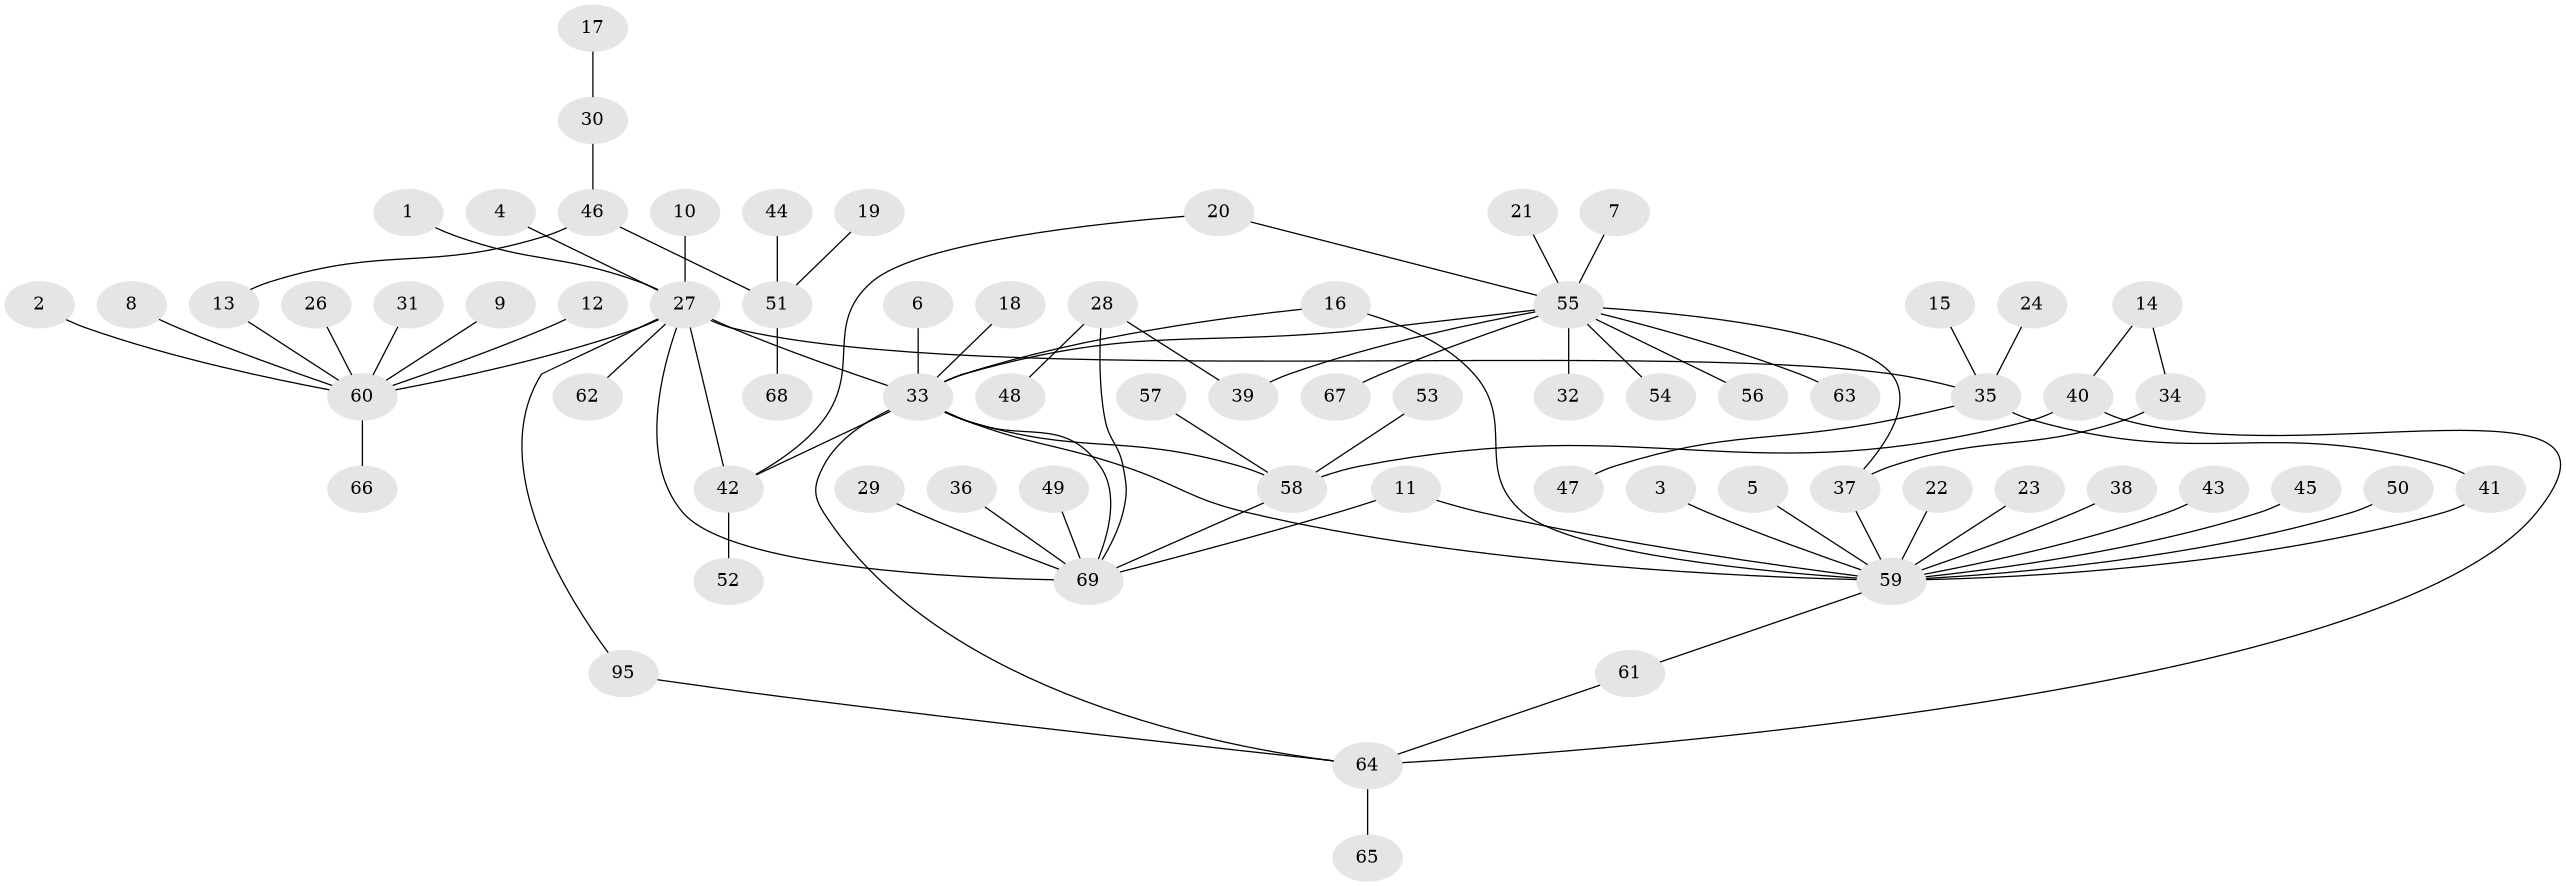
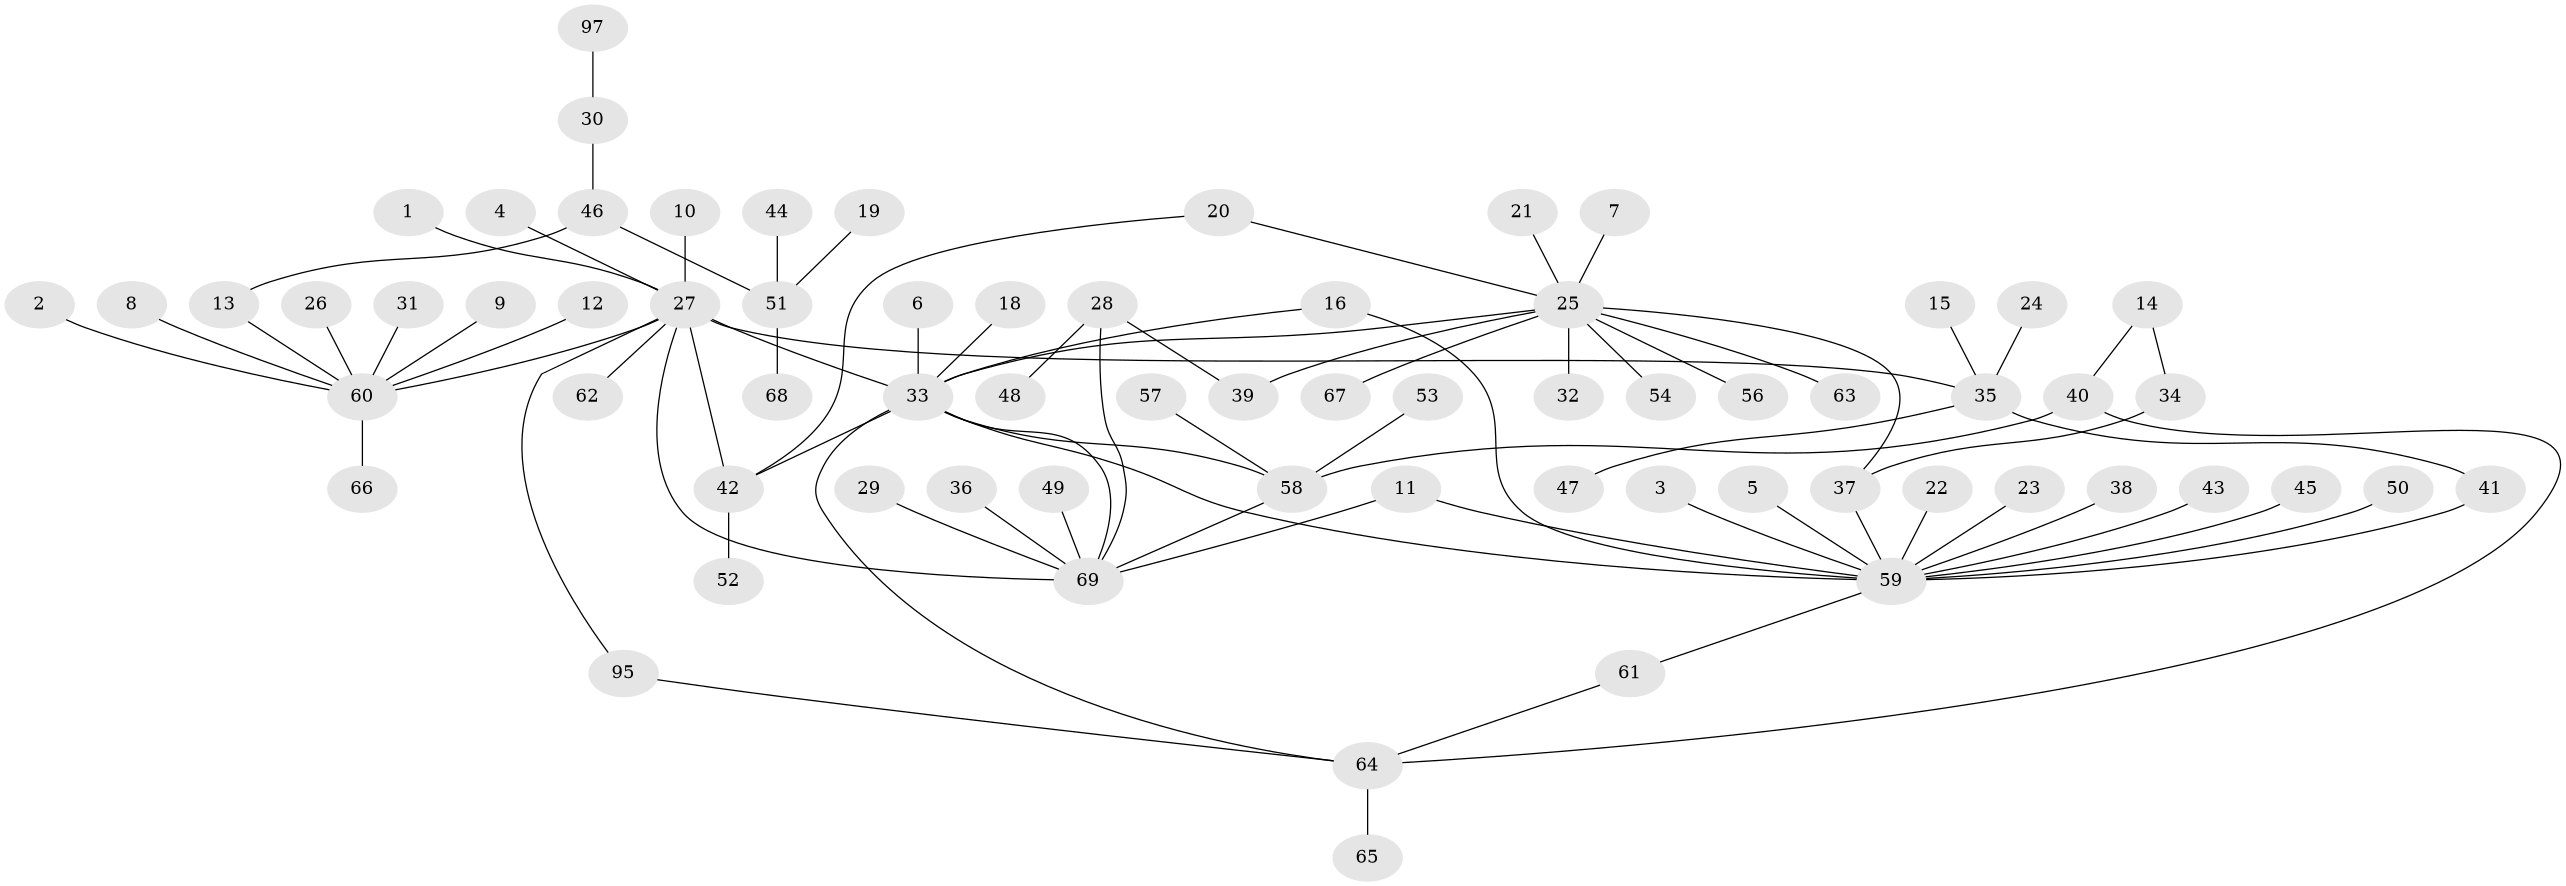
node "17": label "17" -> "97"
node "55": label "55" -> "25"
